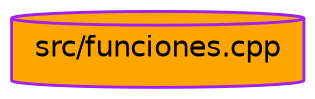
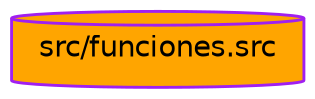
node "src/funciones.cpp": label "src/funciones.cpp" -> "src/funciones.src"
